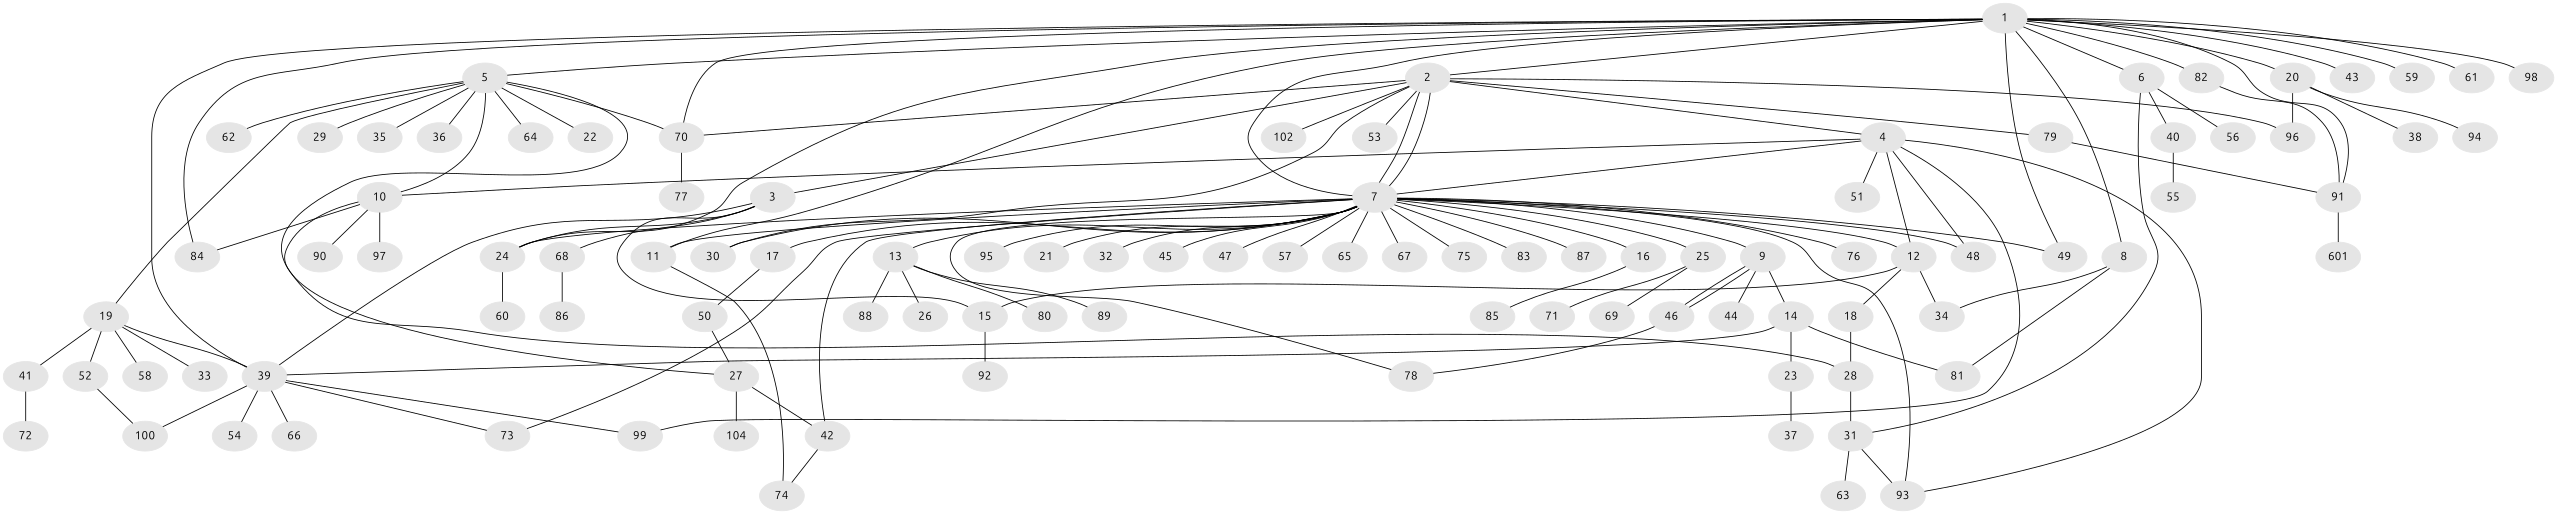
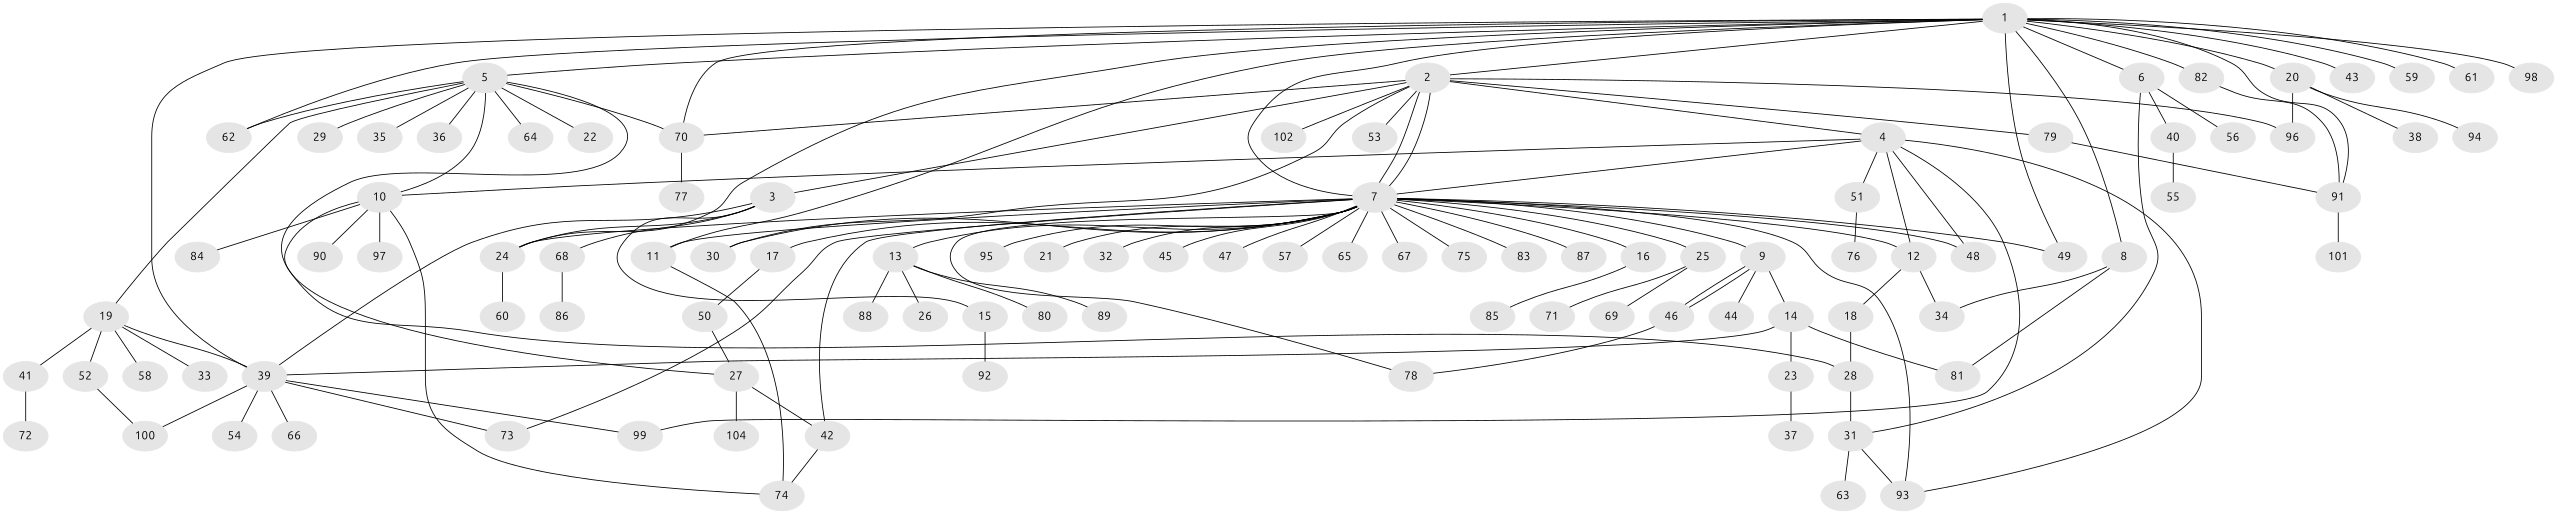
edge "1" -- "84": now "1" -- "62"
edge "7" -- "76": now "51" -- "76"
node "601": label "601" -> "101"
edge "12" -- "15": removed
edge "10" -- "74": added
